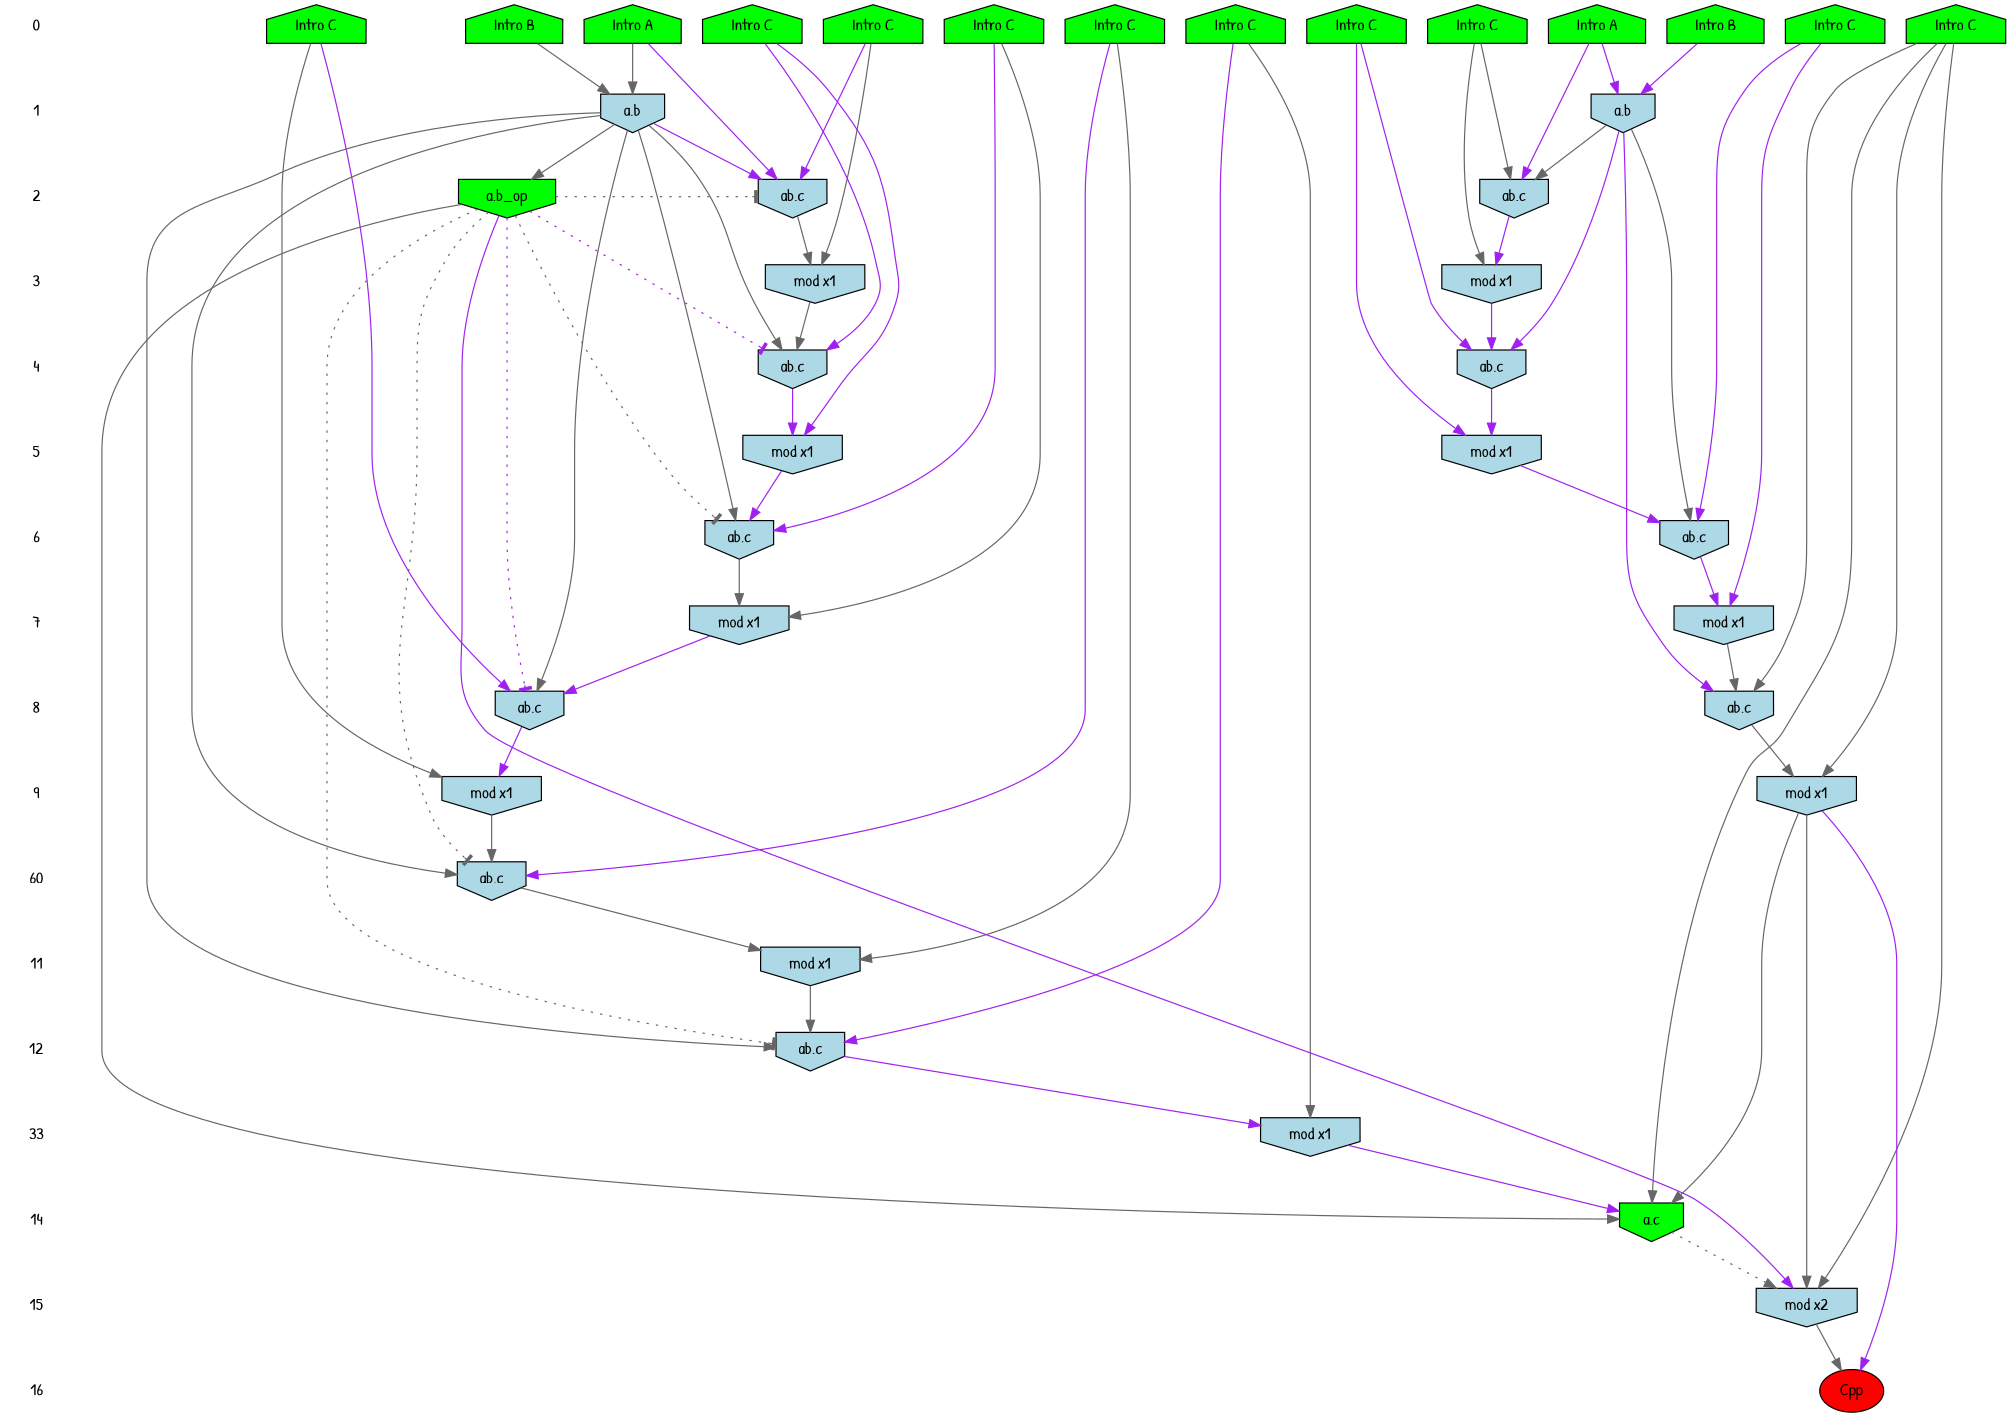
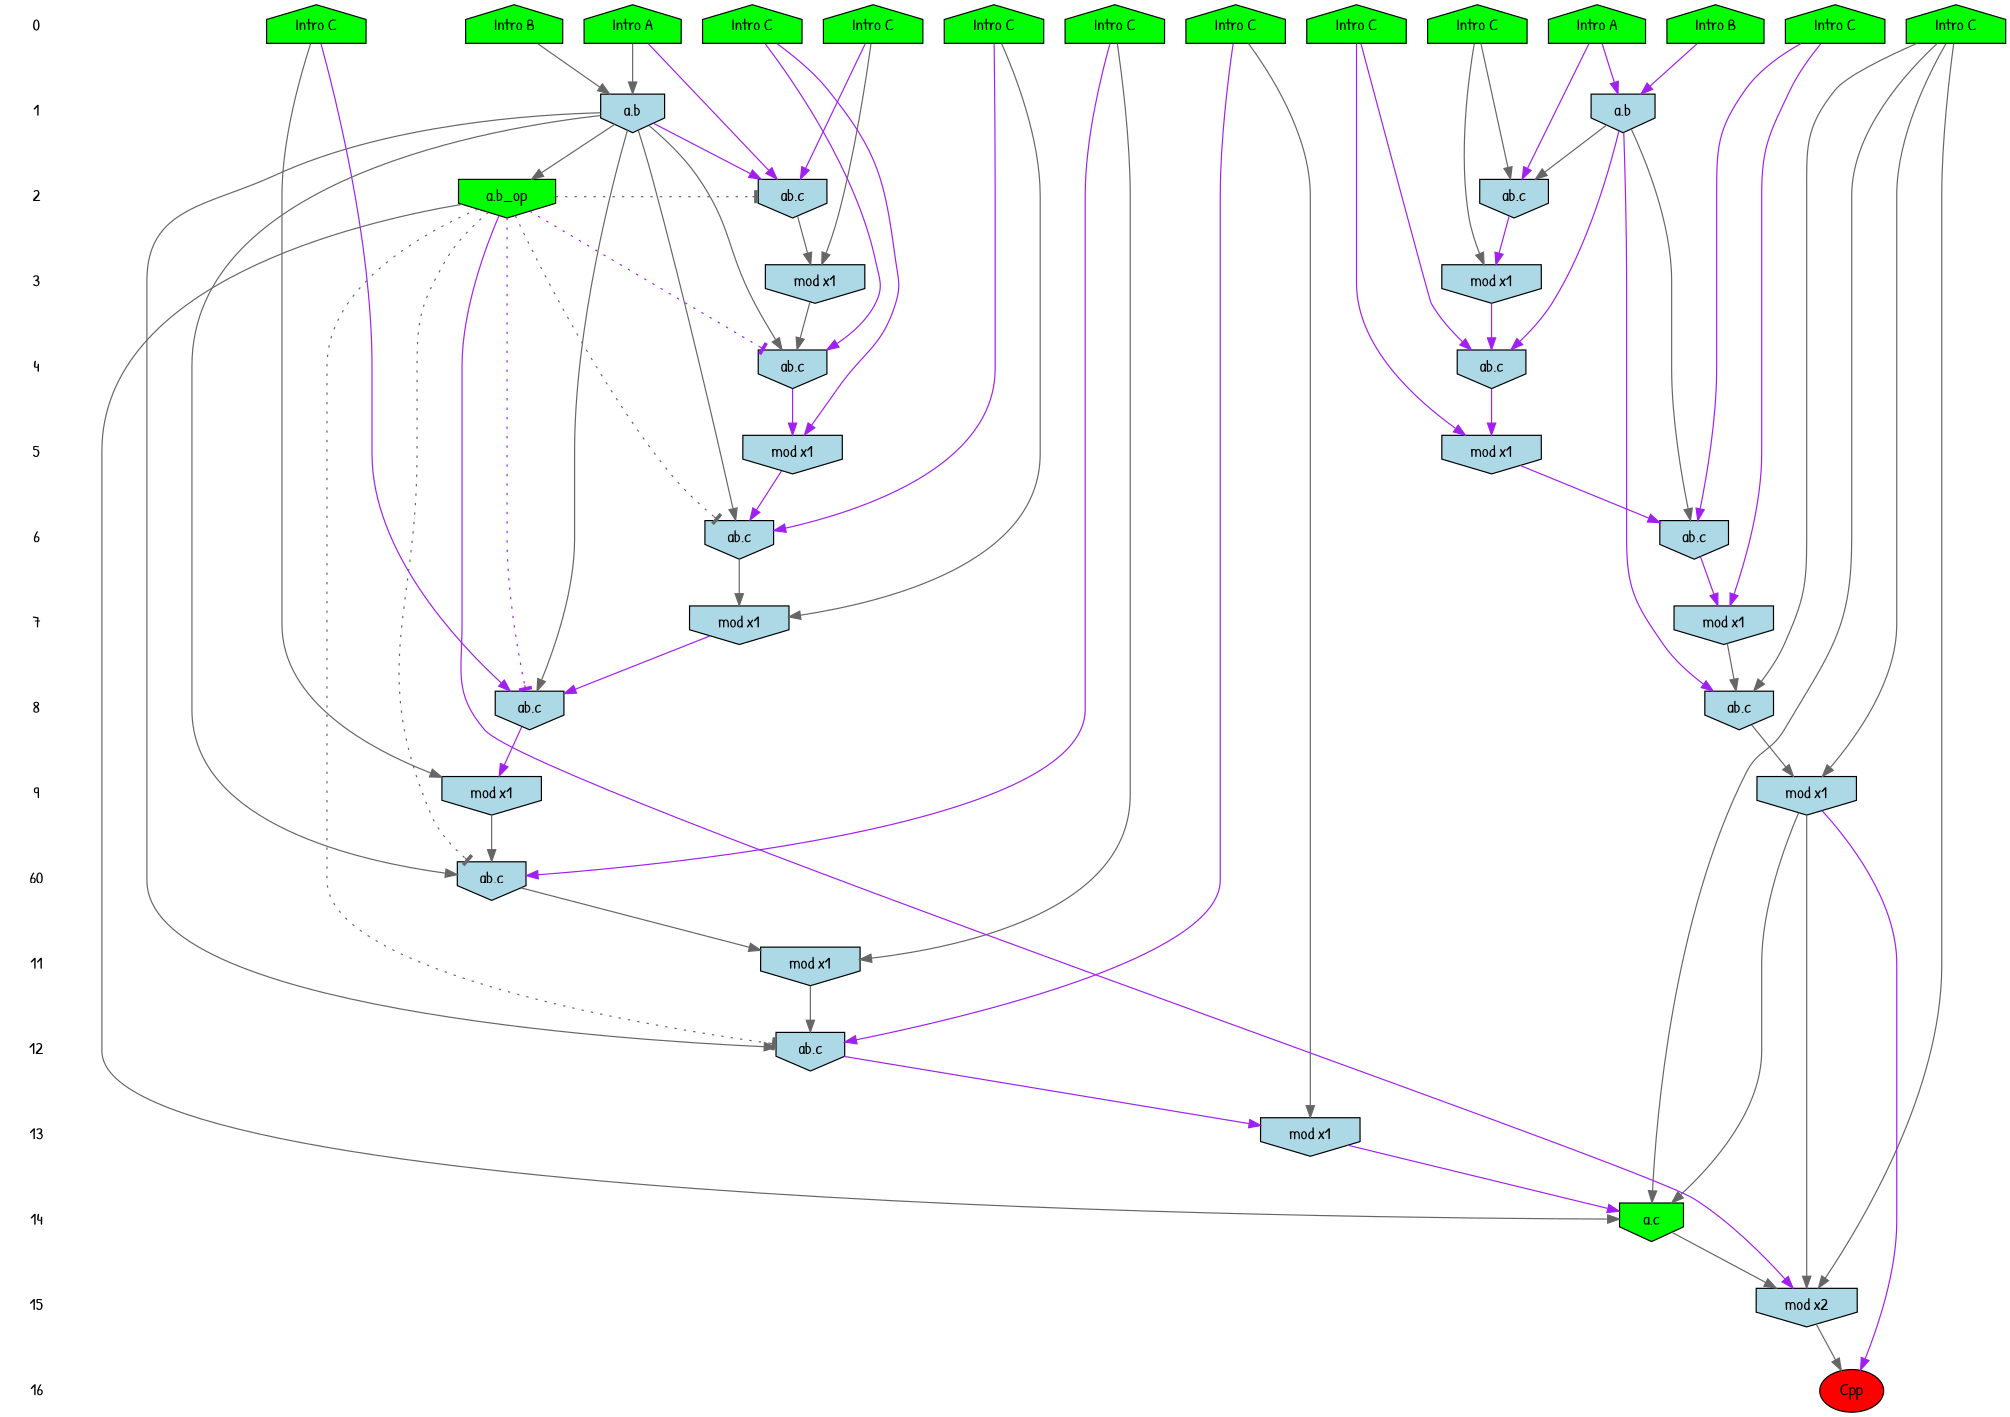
node "33": label "33" -> "13"
edge "a.c" -> "mod x2": style dotted -> solid
